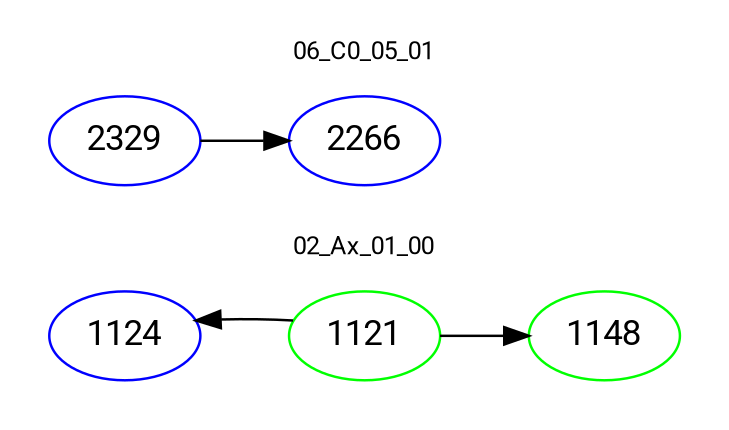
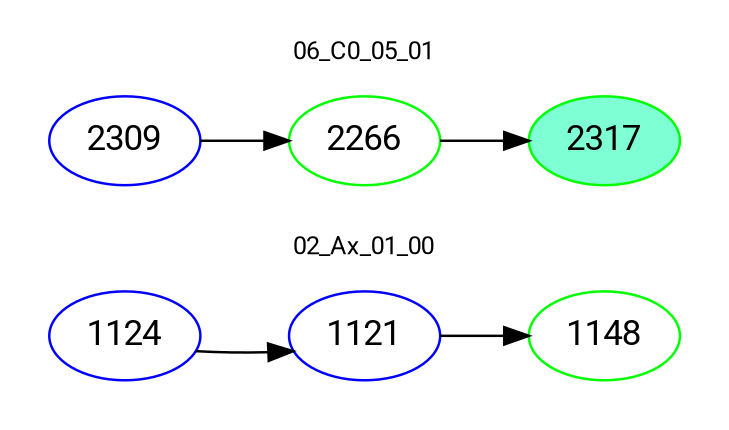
node "2329": label "2329" -> "2309"
node "2266": color blue -> green
node "2317": added
edge "1121" -> "1124": reversed
node "1121": color green -> blue
